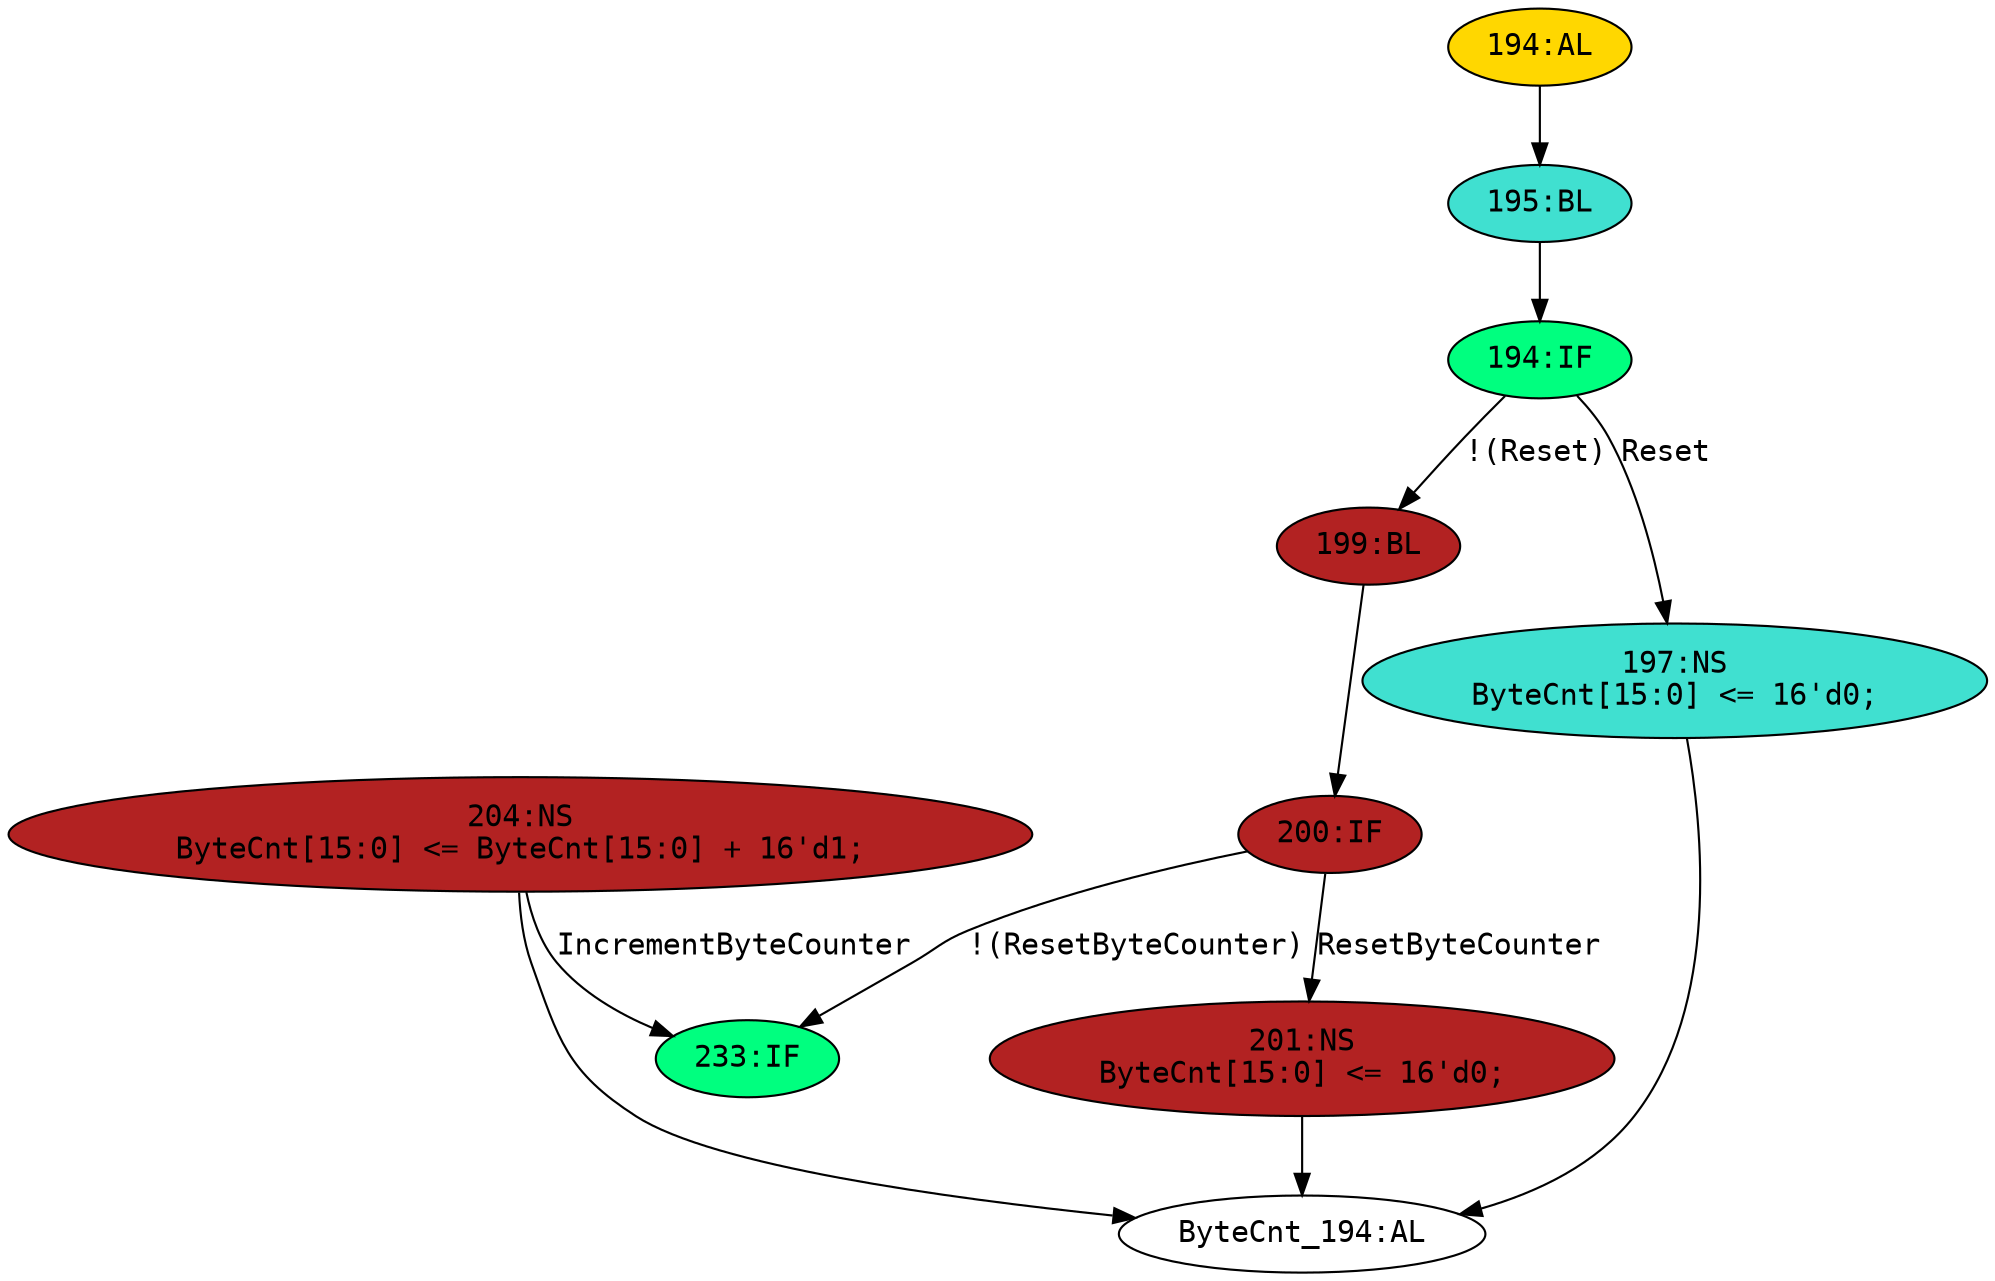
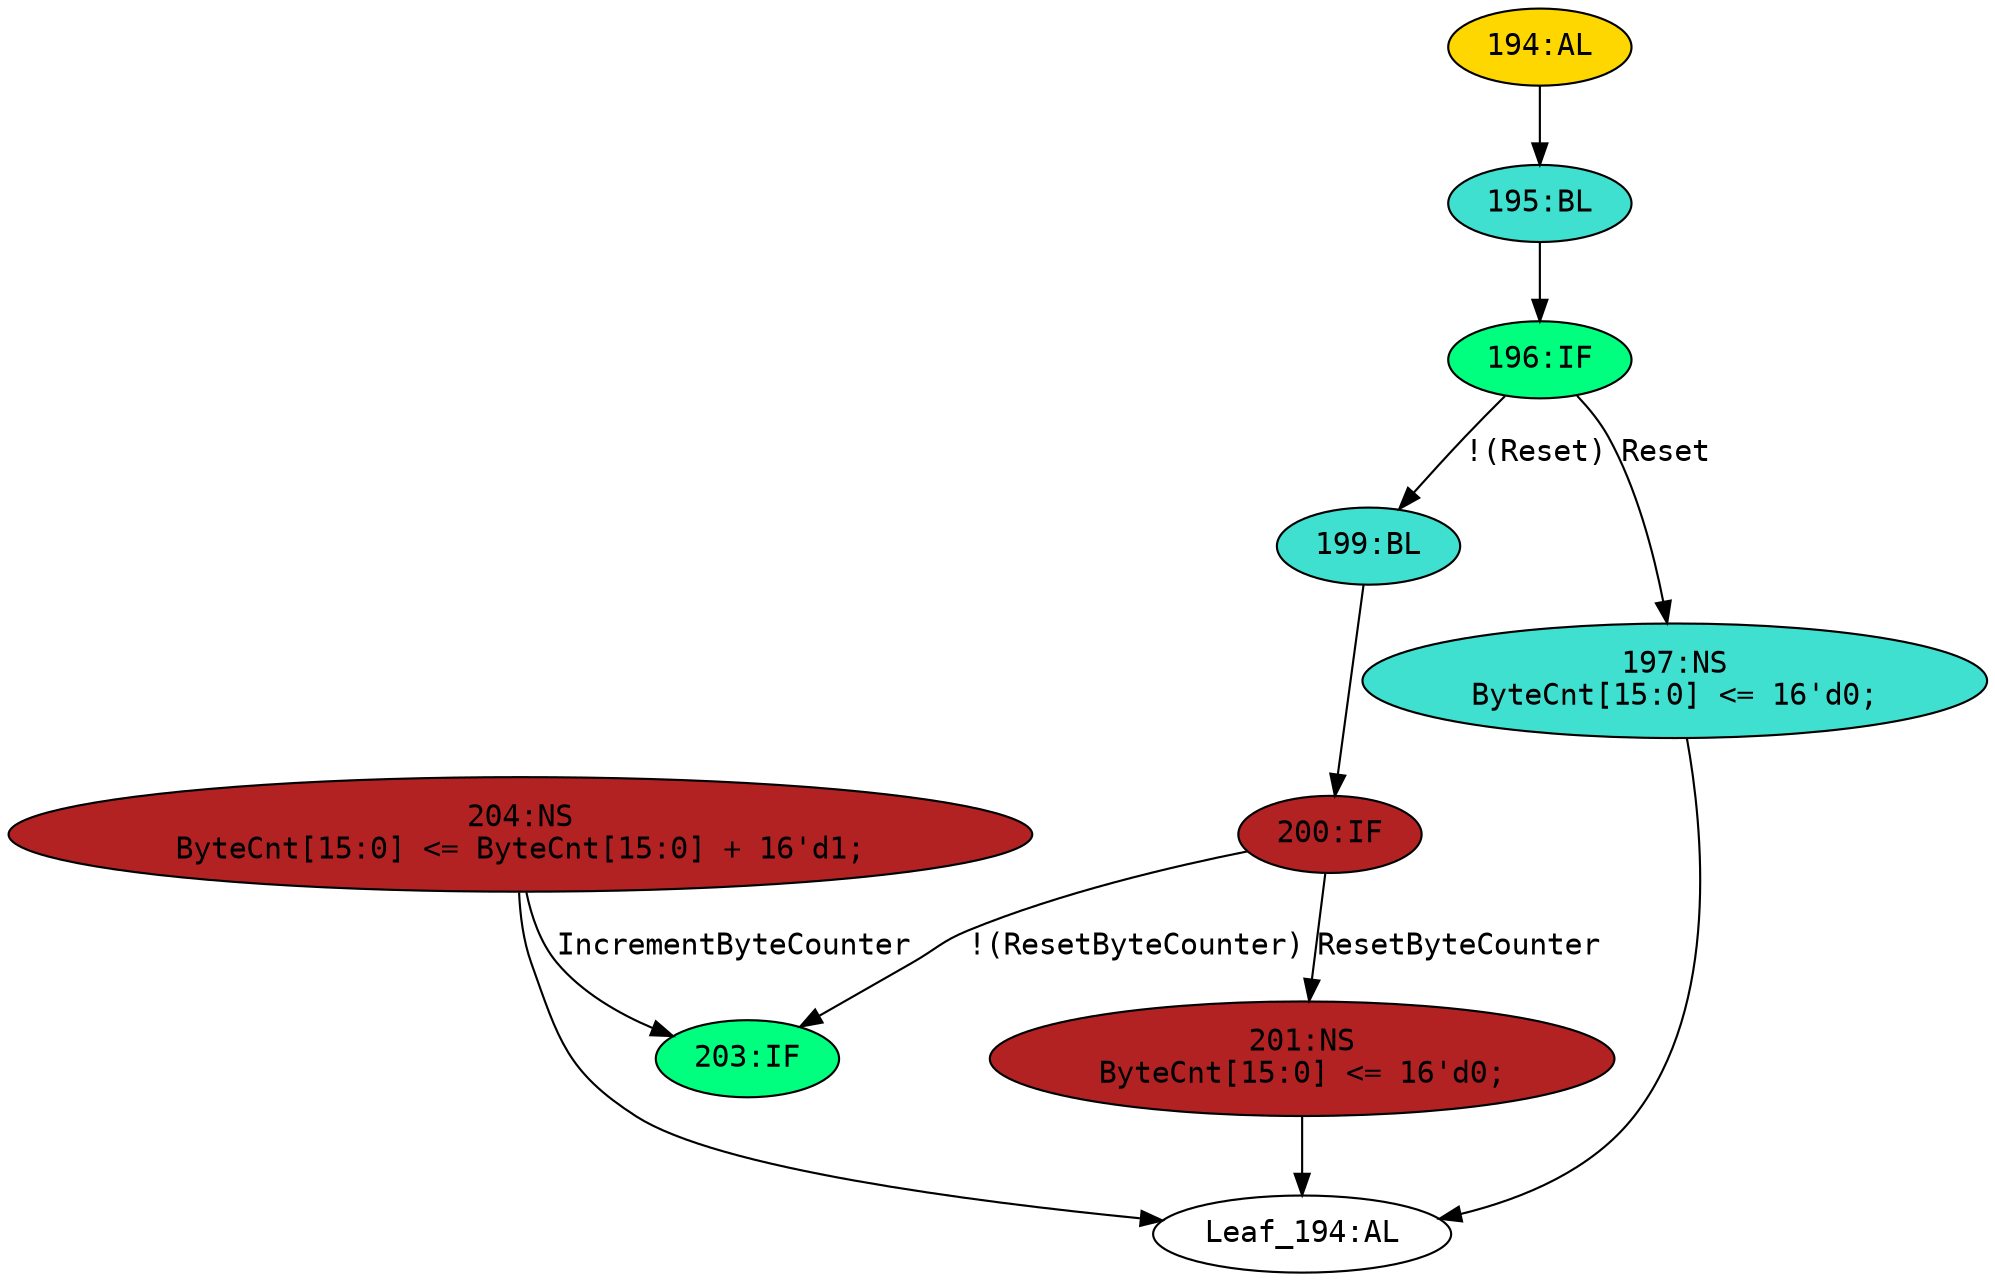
node "194:IF": label "194:IF" -> "196:IF"
node "199:BL": fillcolor firebrick -> turquoise
node "233:IF": label "233:IF" -> "203:IF"
node "ByteCnt_194:AL": label "ByteCnt_194:AL" -> "Leaf_194:AL"
